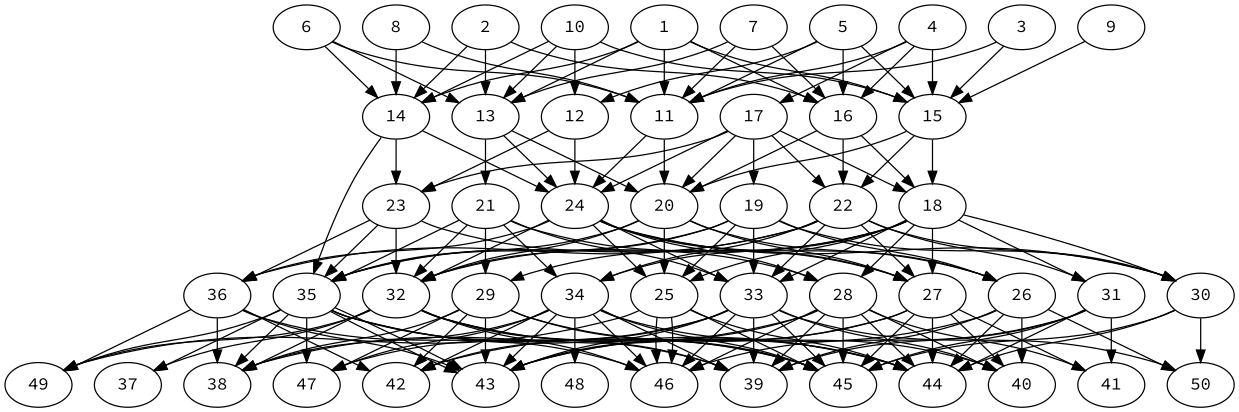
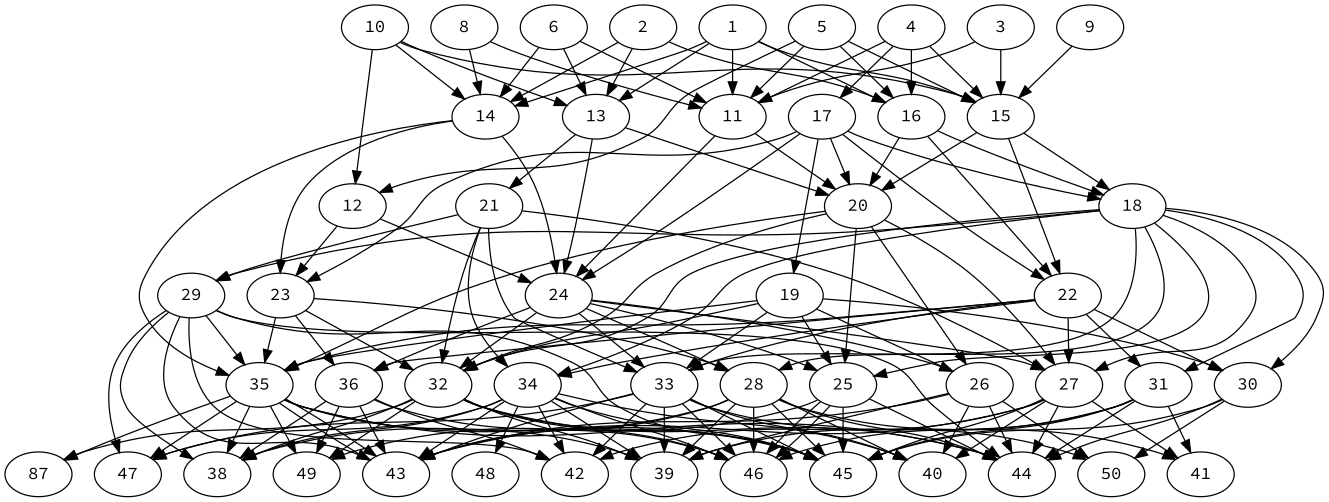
node "7": removed
edge "21" -> "35": now "29" -> "35"
edge "24" -> "30": removed
node "37": label "37" -> "87"
